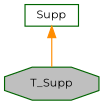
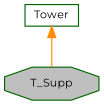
node "Supp": label "Supp" -> "Tower"
